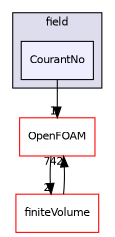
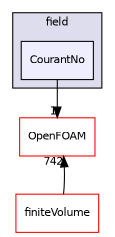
edge "OpenFOAM" -> "finiteVolume": removed
